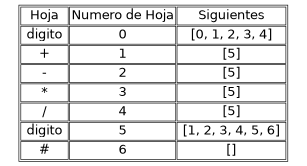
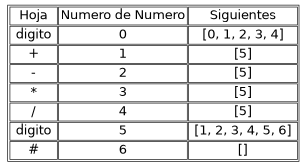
node "Hoja": text "Numero de Hoja" -> "Numero de Numero"
